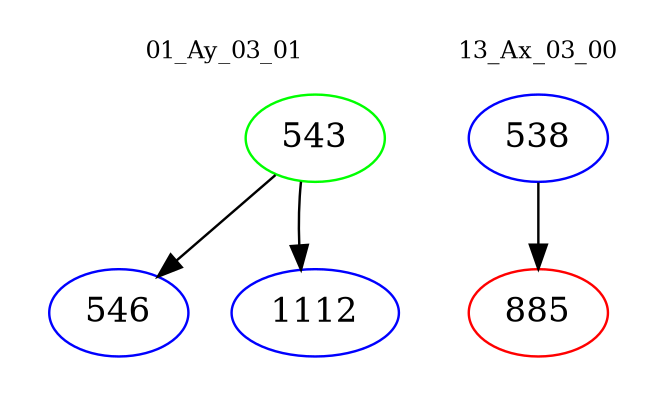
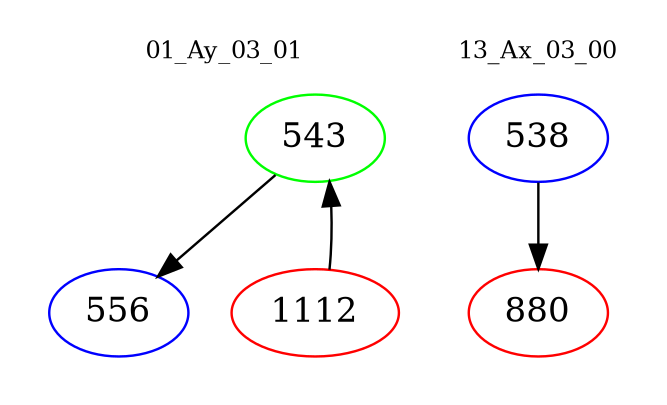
edge "543" -> "1112": reversed
node "546": label "546" -> "556"
node "1112": color blue -> red
node "885": label "885" -> "880"
